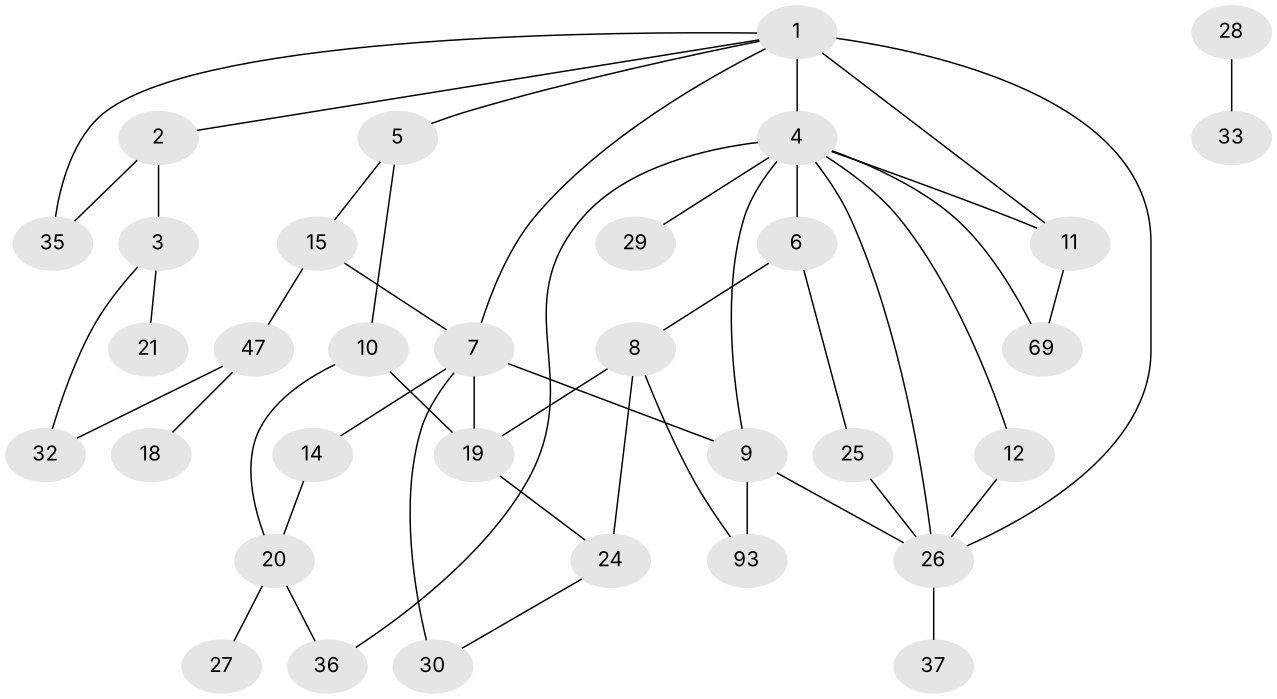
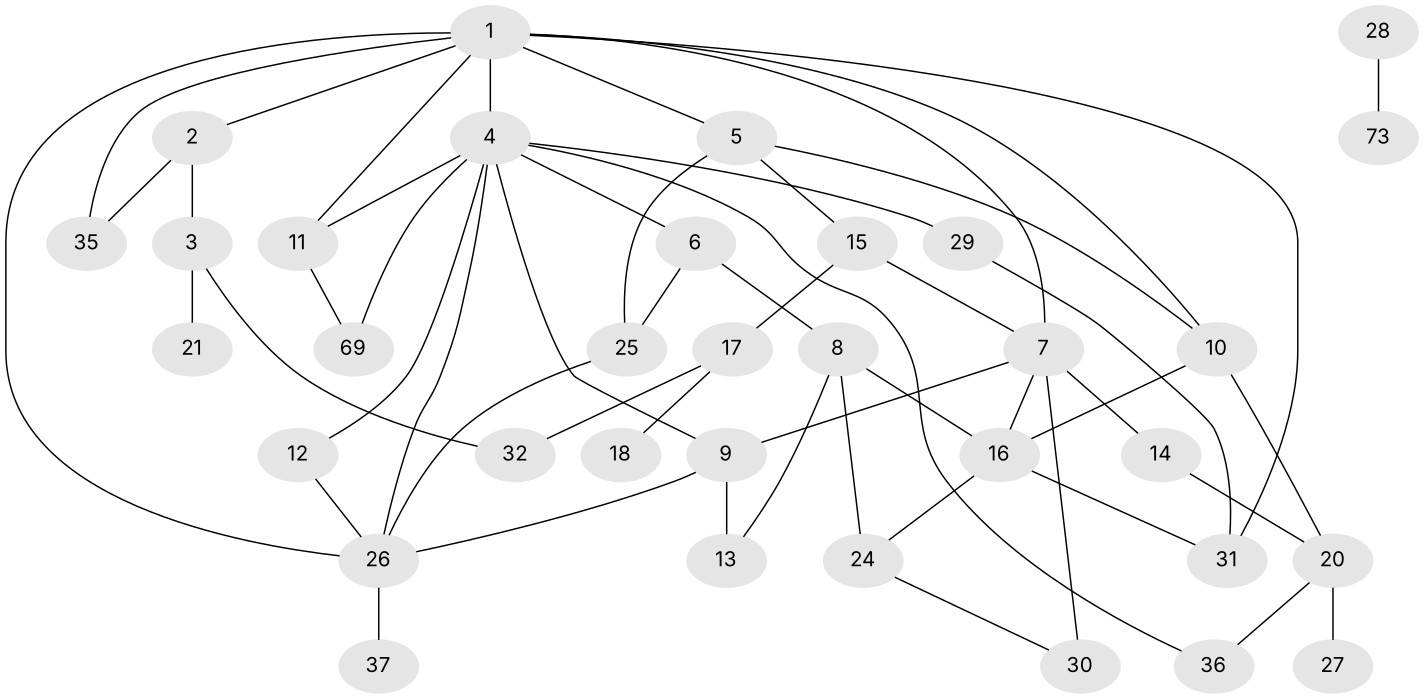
edge "1" -- "10": added
node "33": label "33" -> "73"
edge "5" -- "25": added
node "47": label "47" -> "17"
node "19": label "19" -> "16"
node "93": label "93" -> "13"
node "31": added
